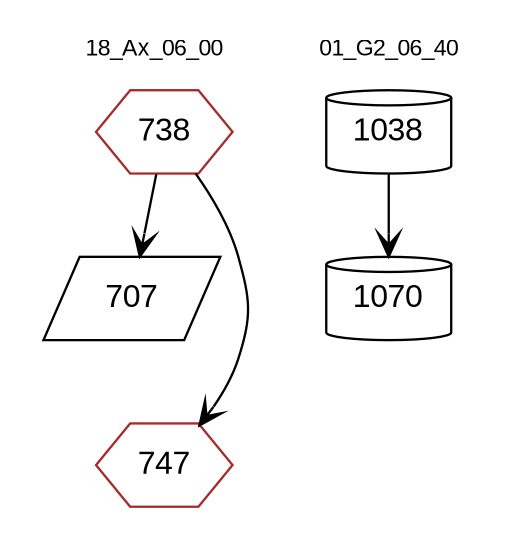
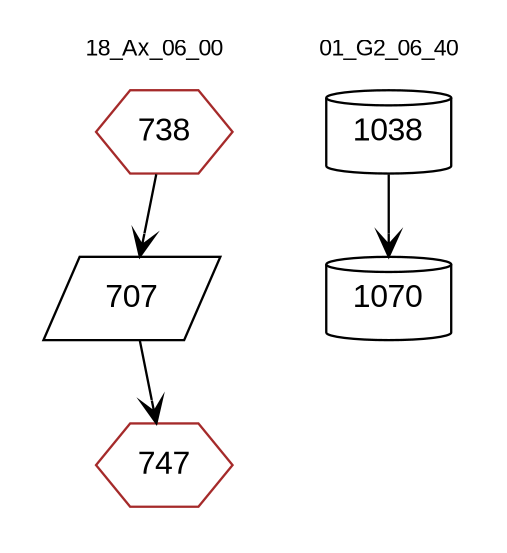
edge "738" -> "747": now "707" -> "747"
